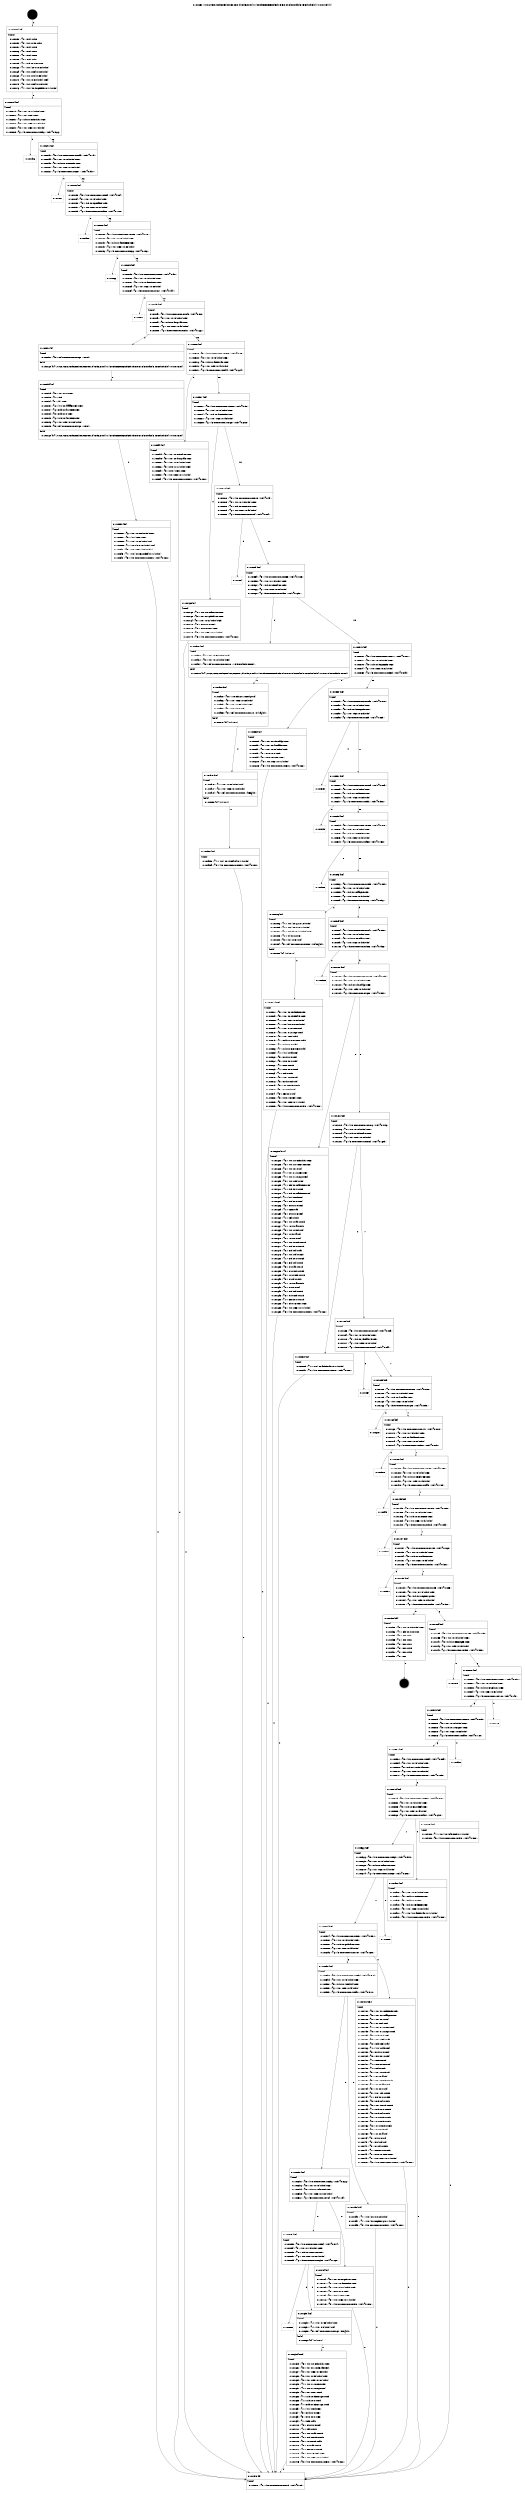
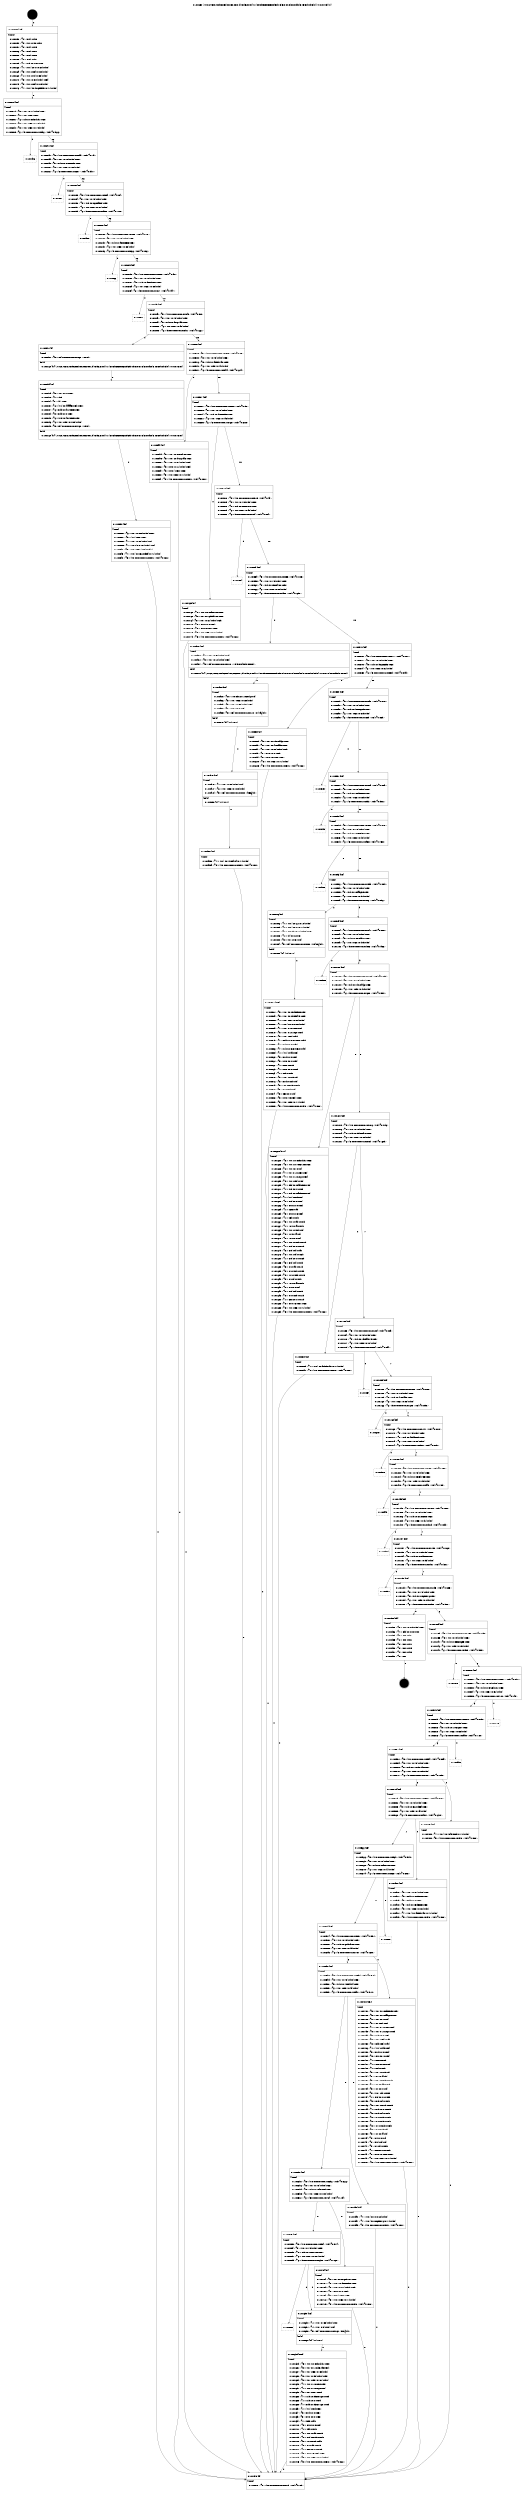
edge "0x401534 [25]" -> "0x401723 [12]": added, label "1"
